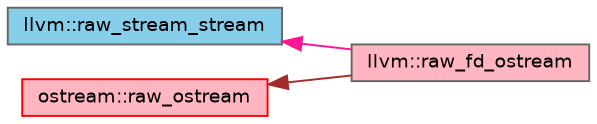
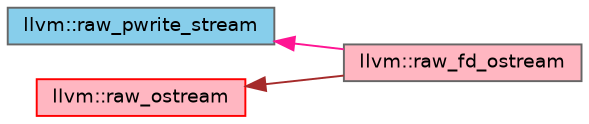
node "llvm::raw_stream_stream": label "llvm::raw_stream_stream" -> "llvm::raw_pwrite_stream"
node "ostream::raw_ostream": label "ostream::raw_ostream" -> "llvm::raw_ostream"
